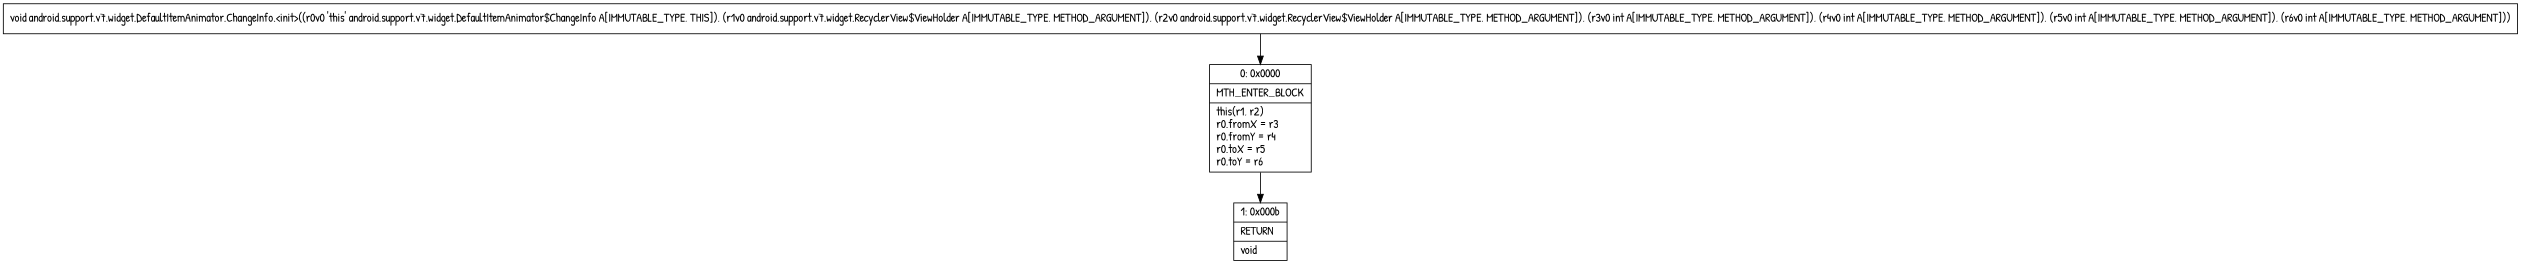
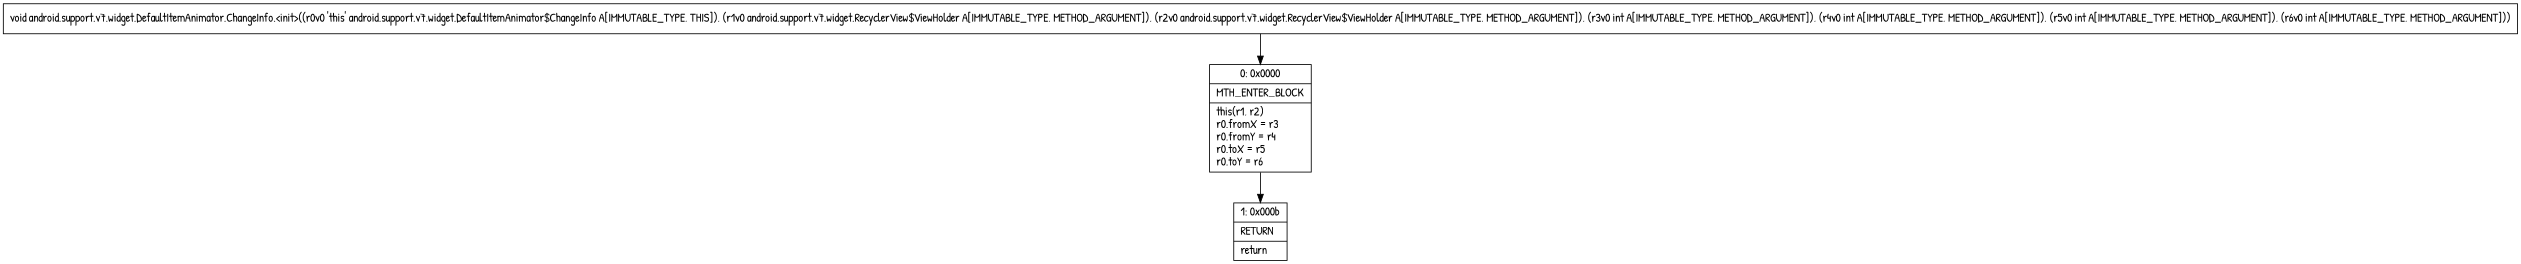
node "1: 0x000b": text "void" -> "return"
